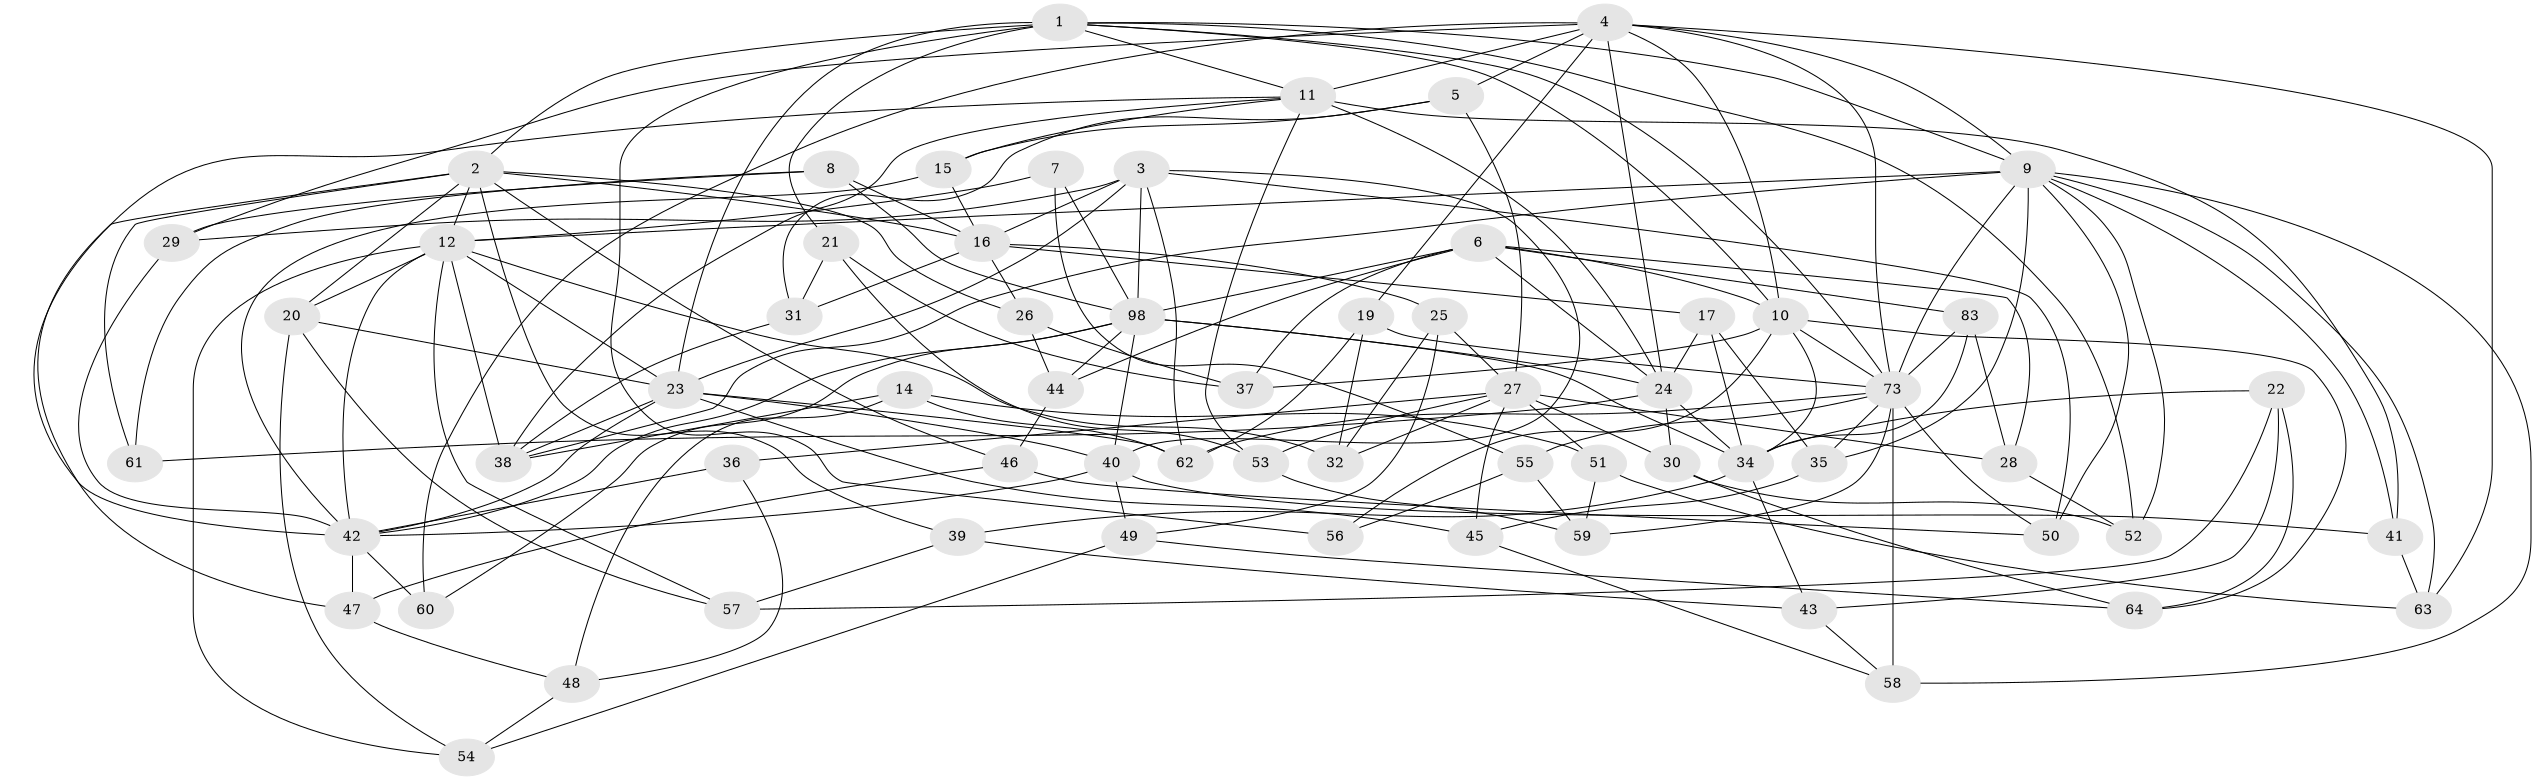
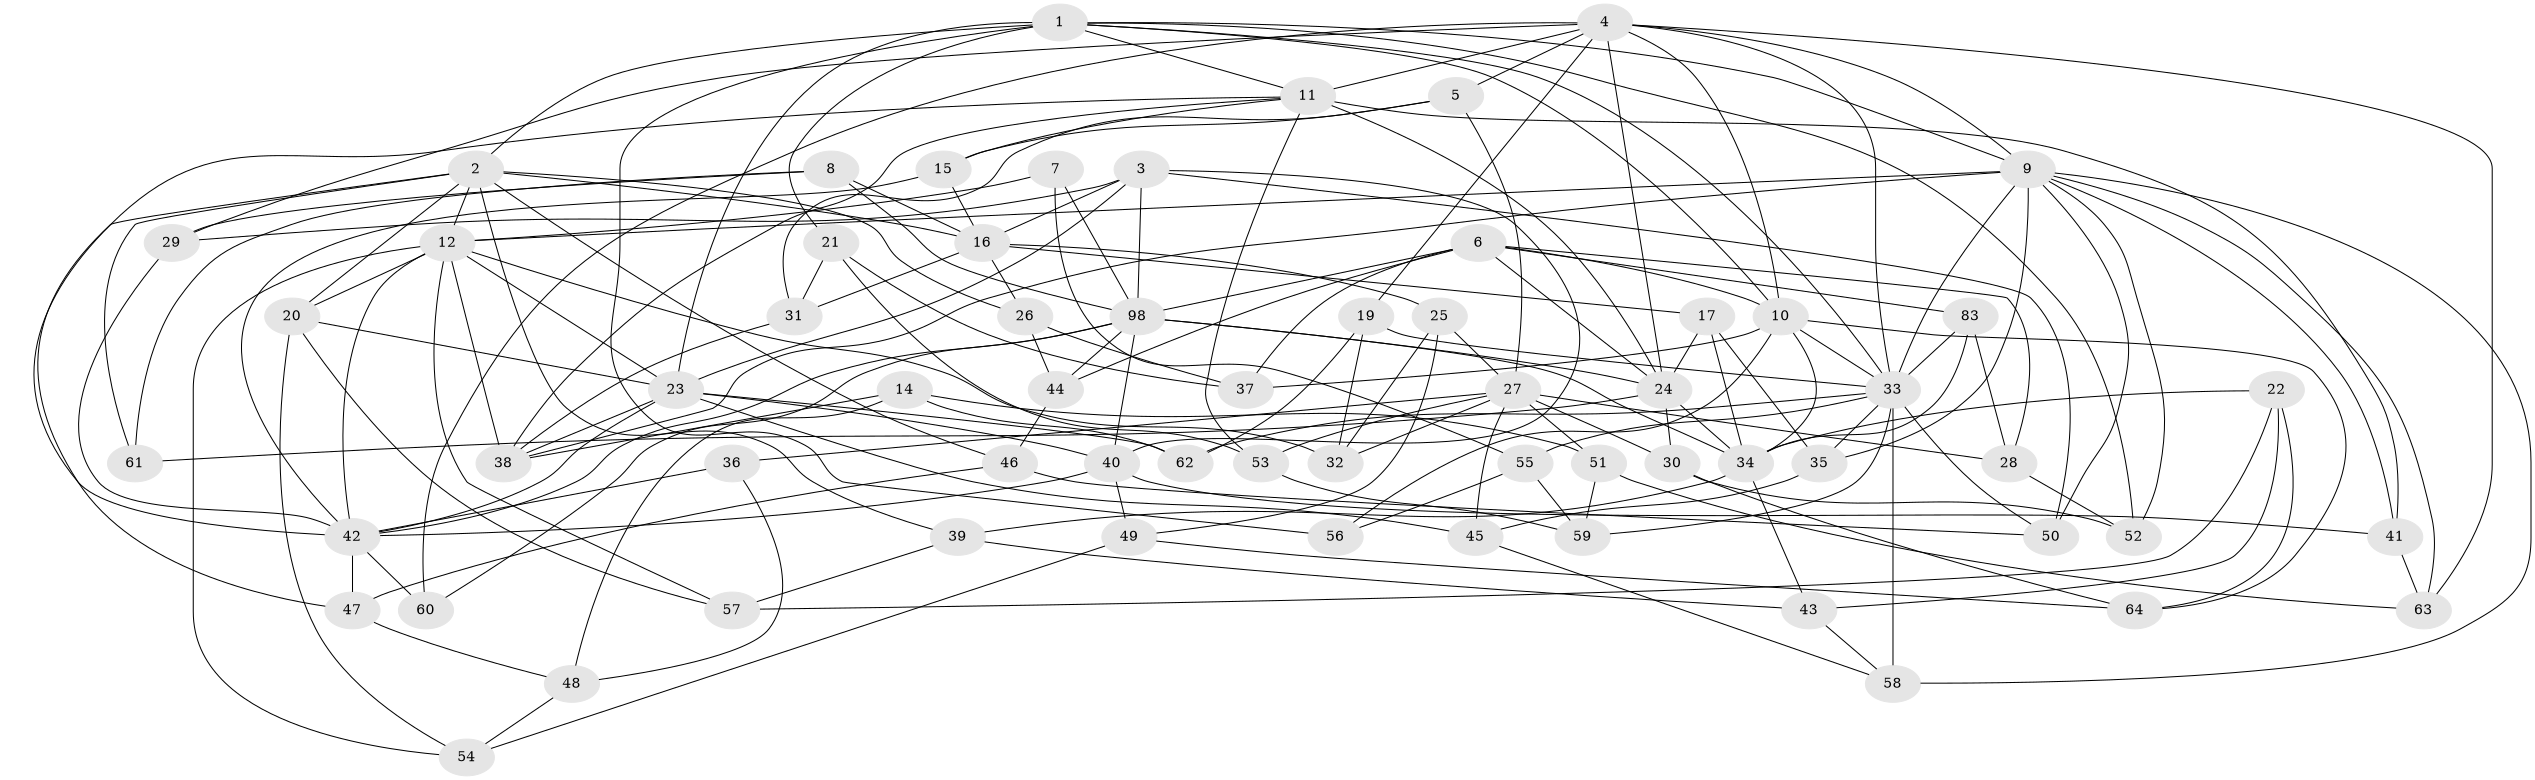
edge "3" -- "62": removed
node "73": label "73" -> "33"
